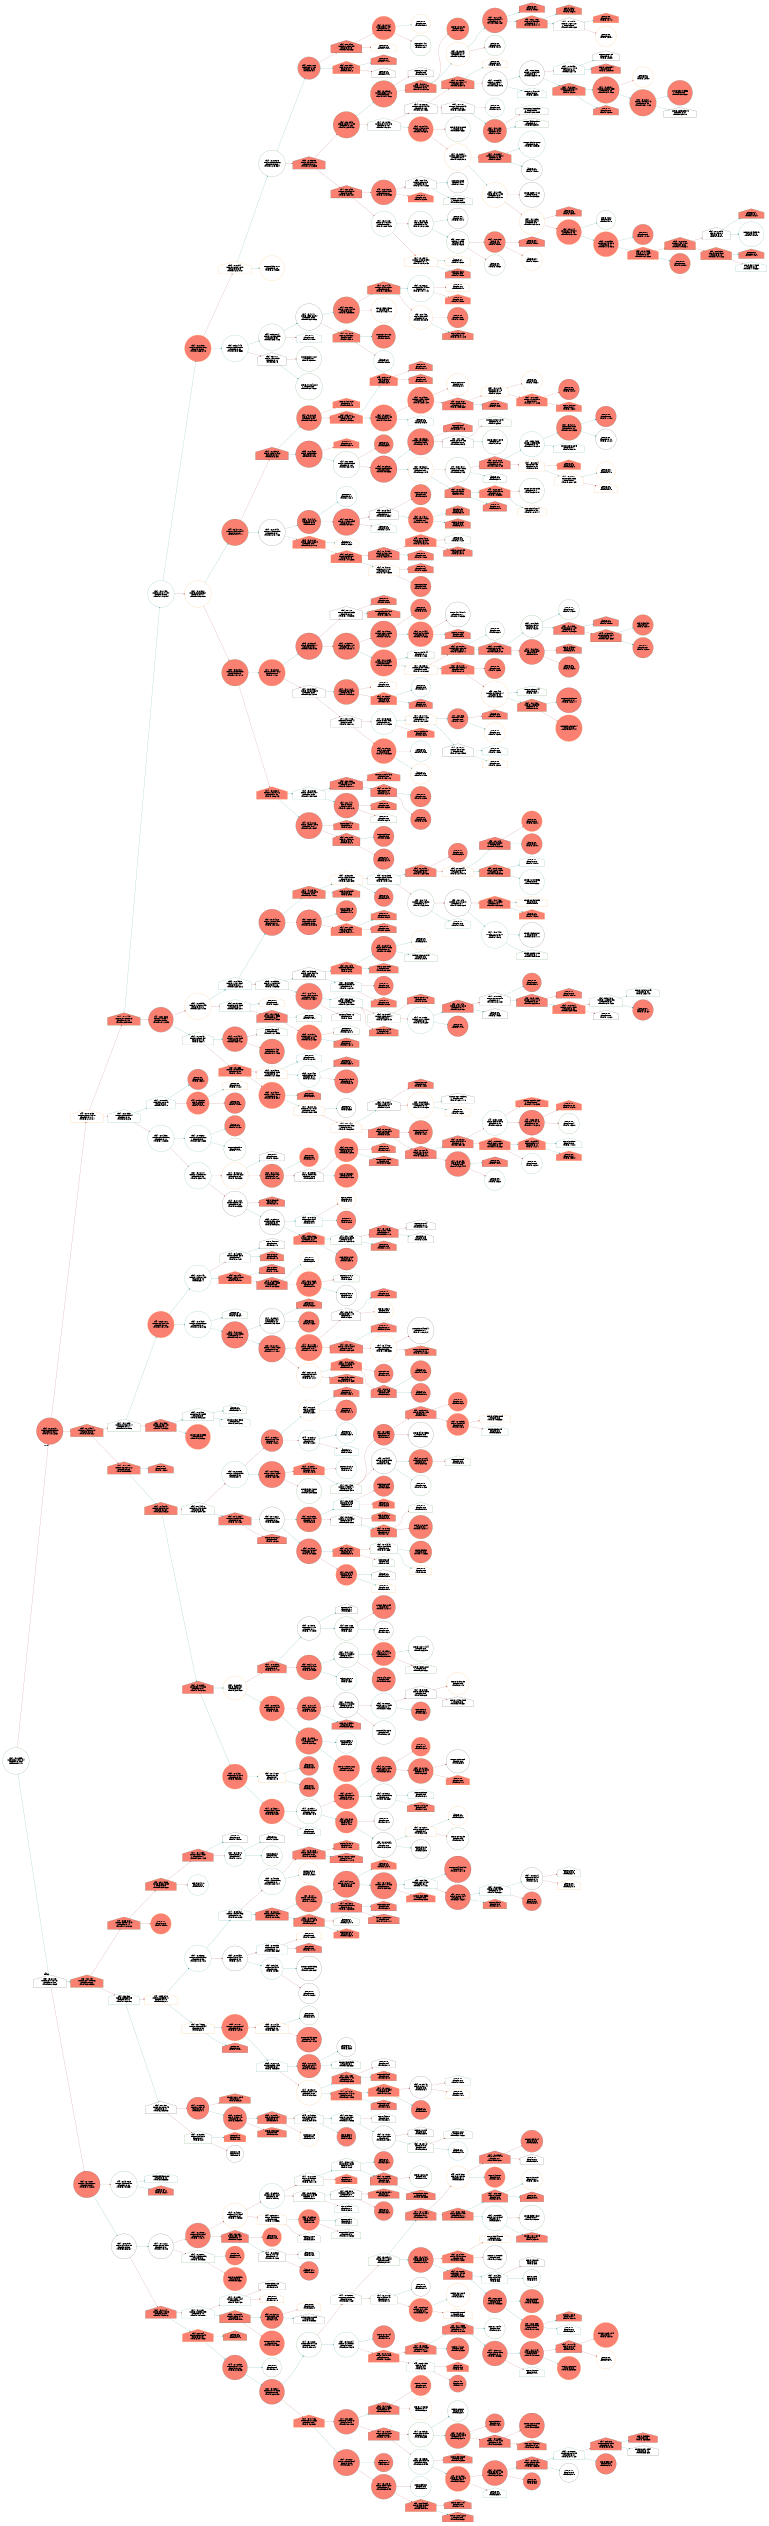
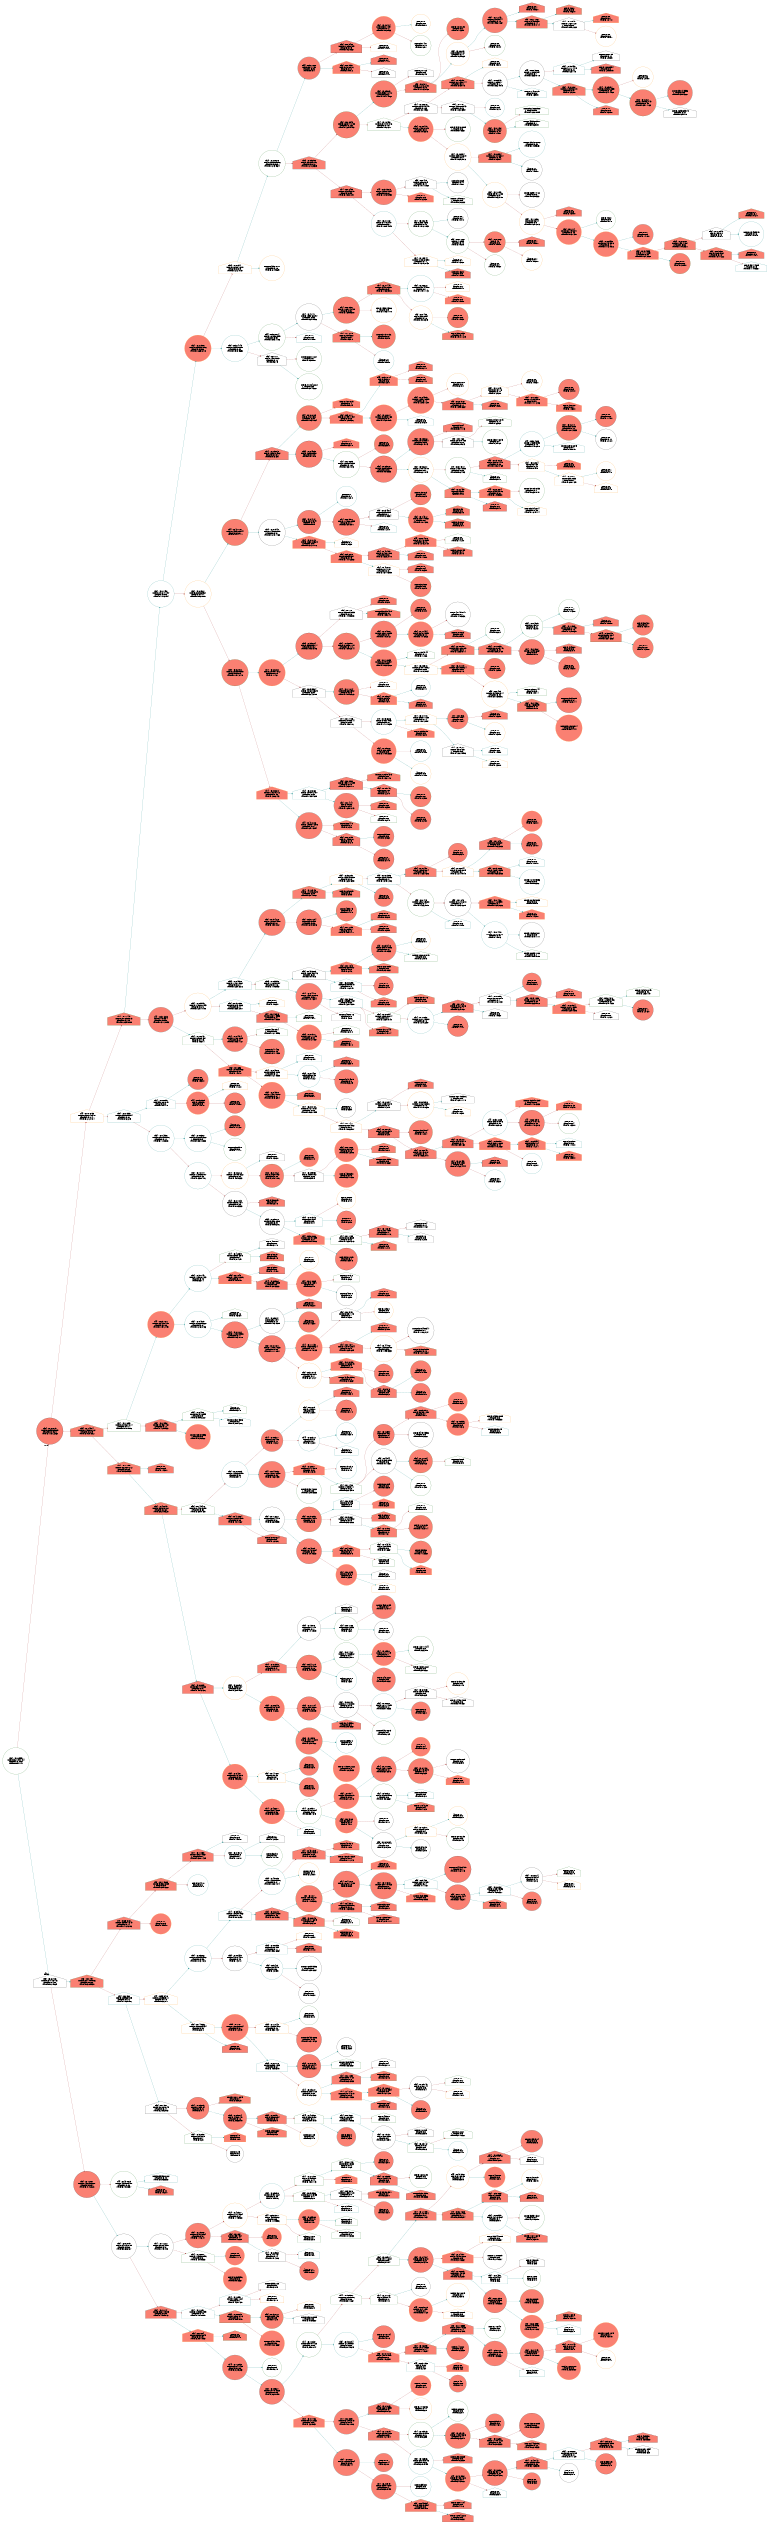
node "mse = 42437.5556 samples = 3 samples = 640.6667": label "mse = 42437.5556 samples = 3 samples = 640.6667" -> "mse = 42437.5556 samples = 3 value = 640.6667"
node "mse = 0.0 samples = 3 value = 98.0": fillcolor white -> salmon
